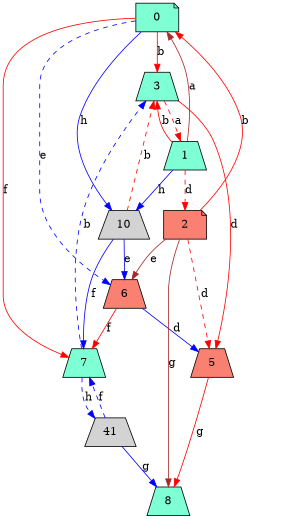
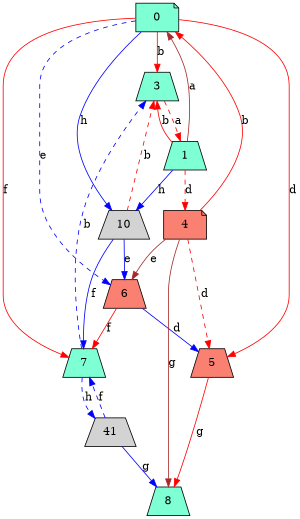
edge "3" -> "5": now "0" -> "5"
node "2": label "2" -> "4"
